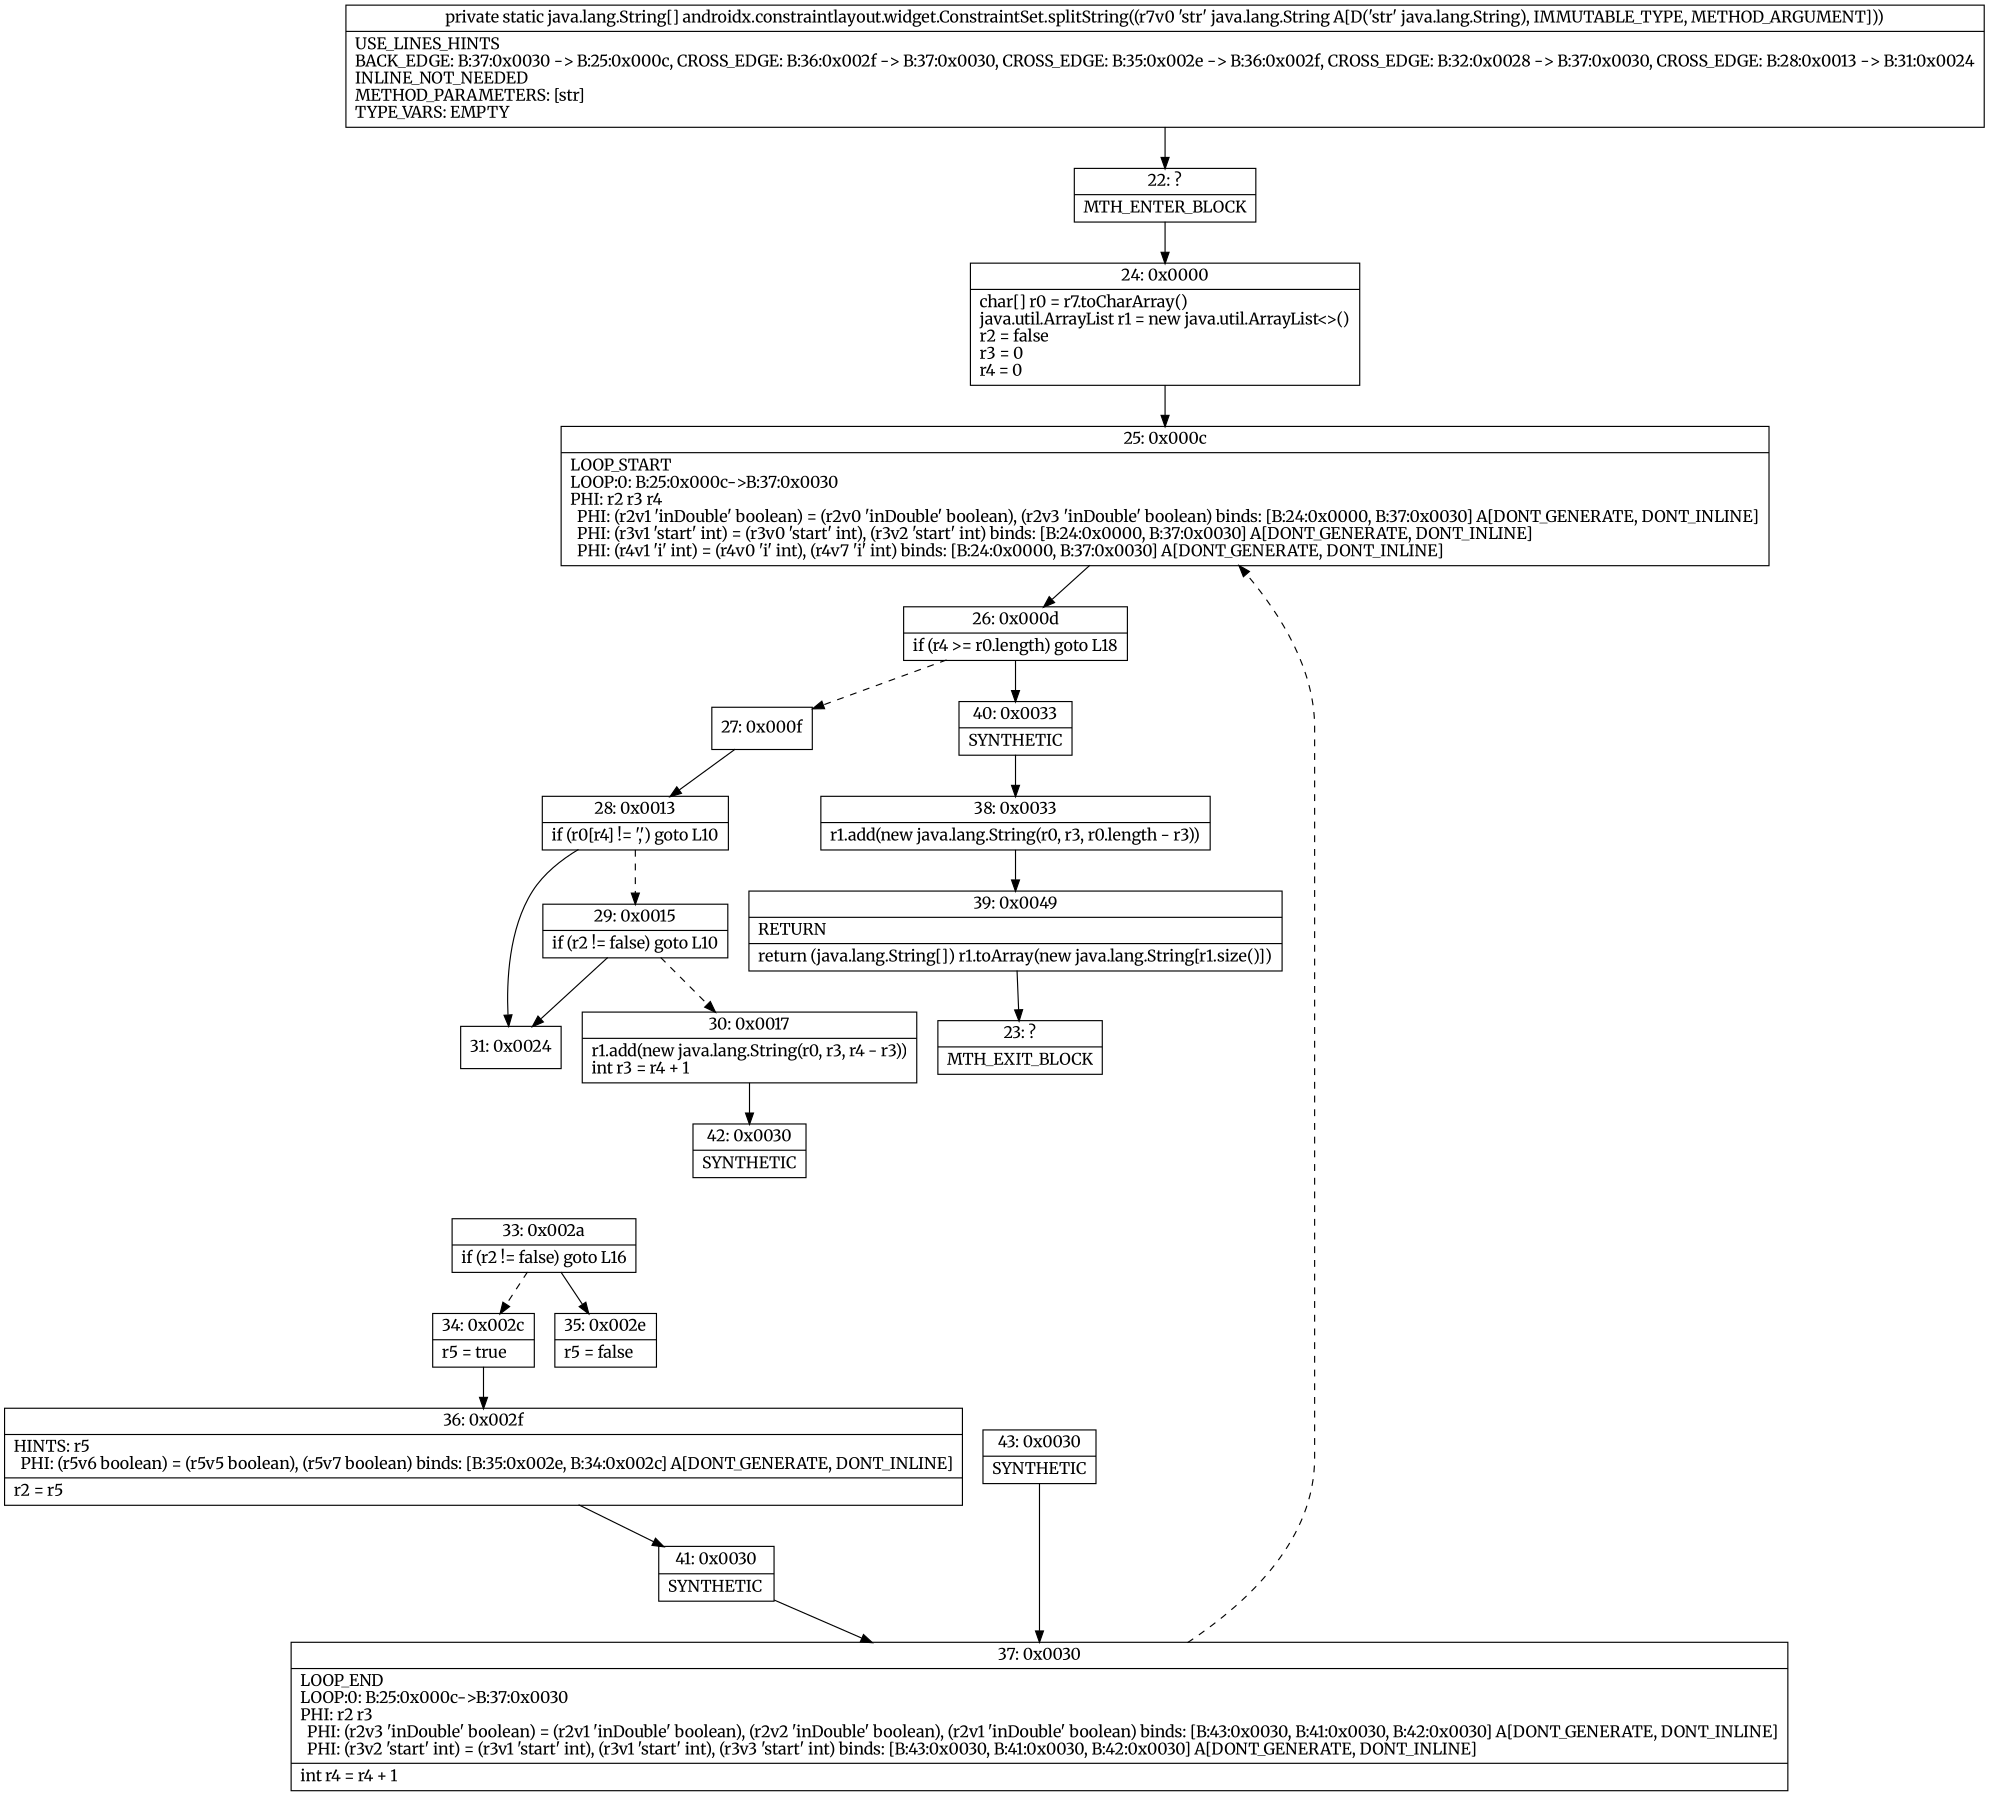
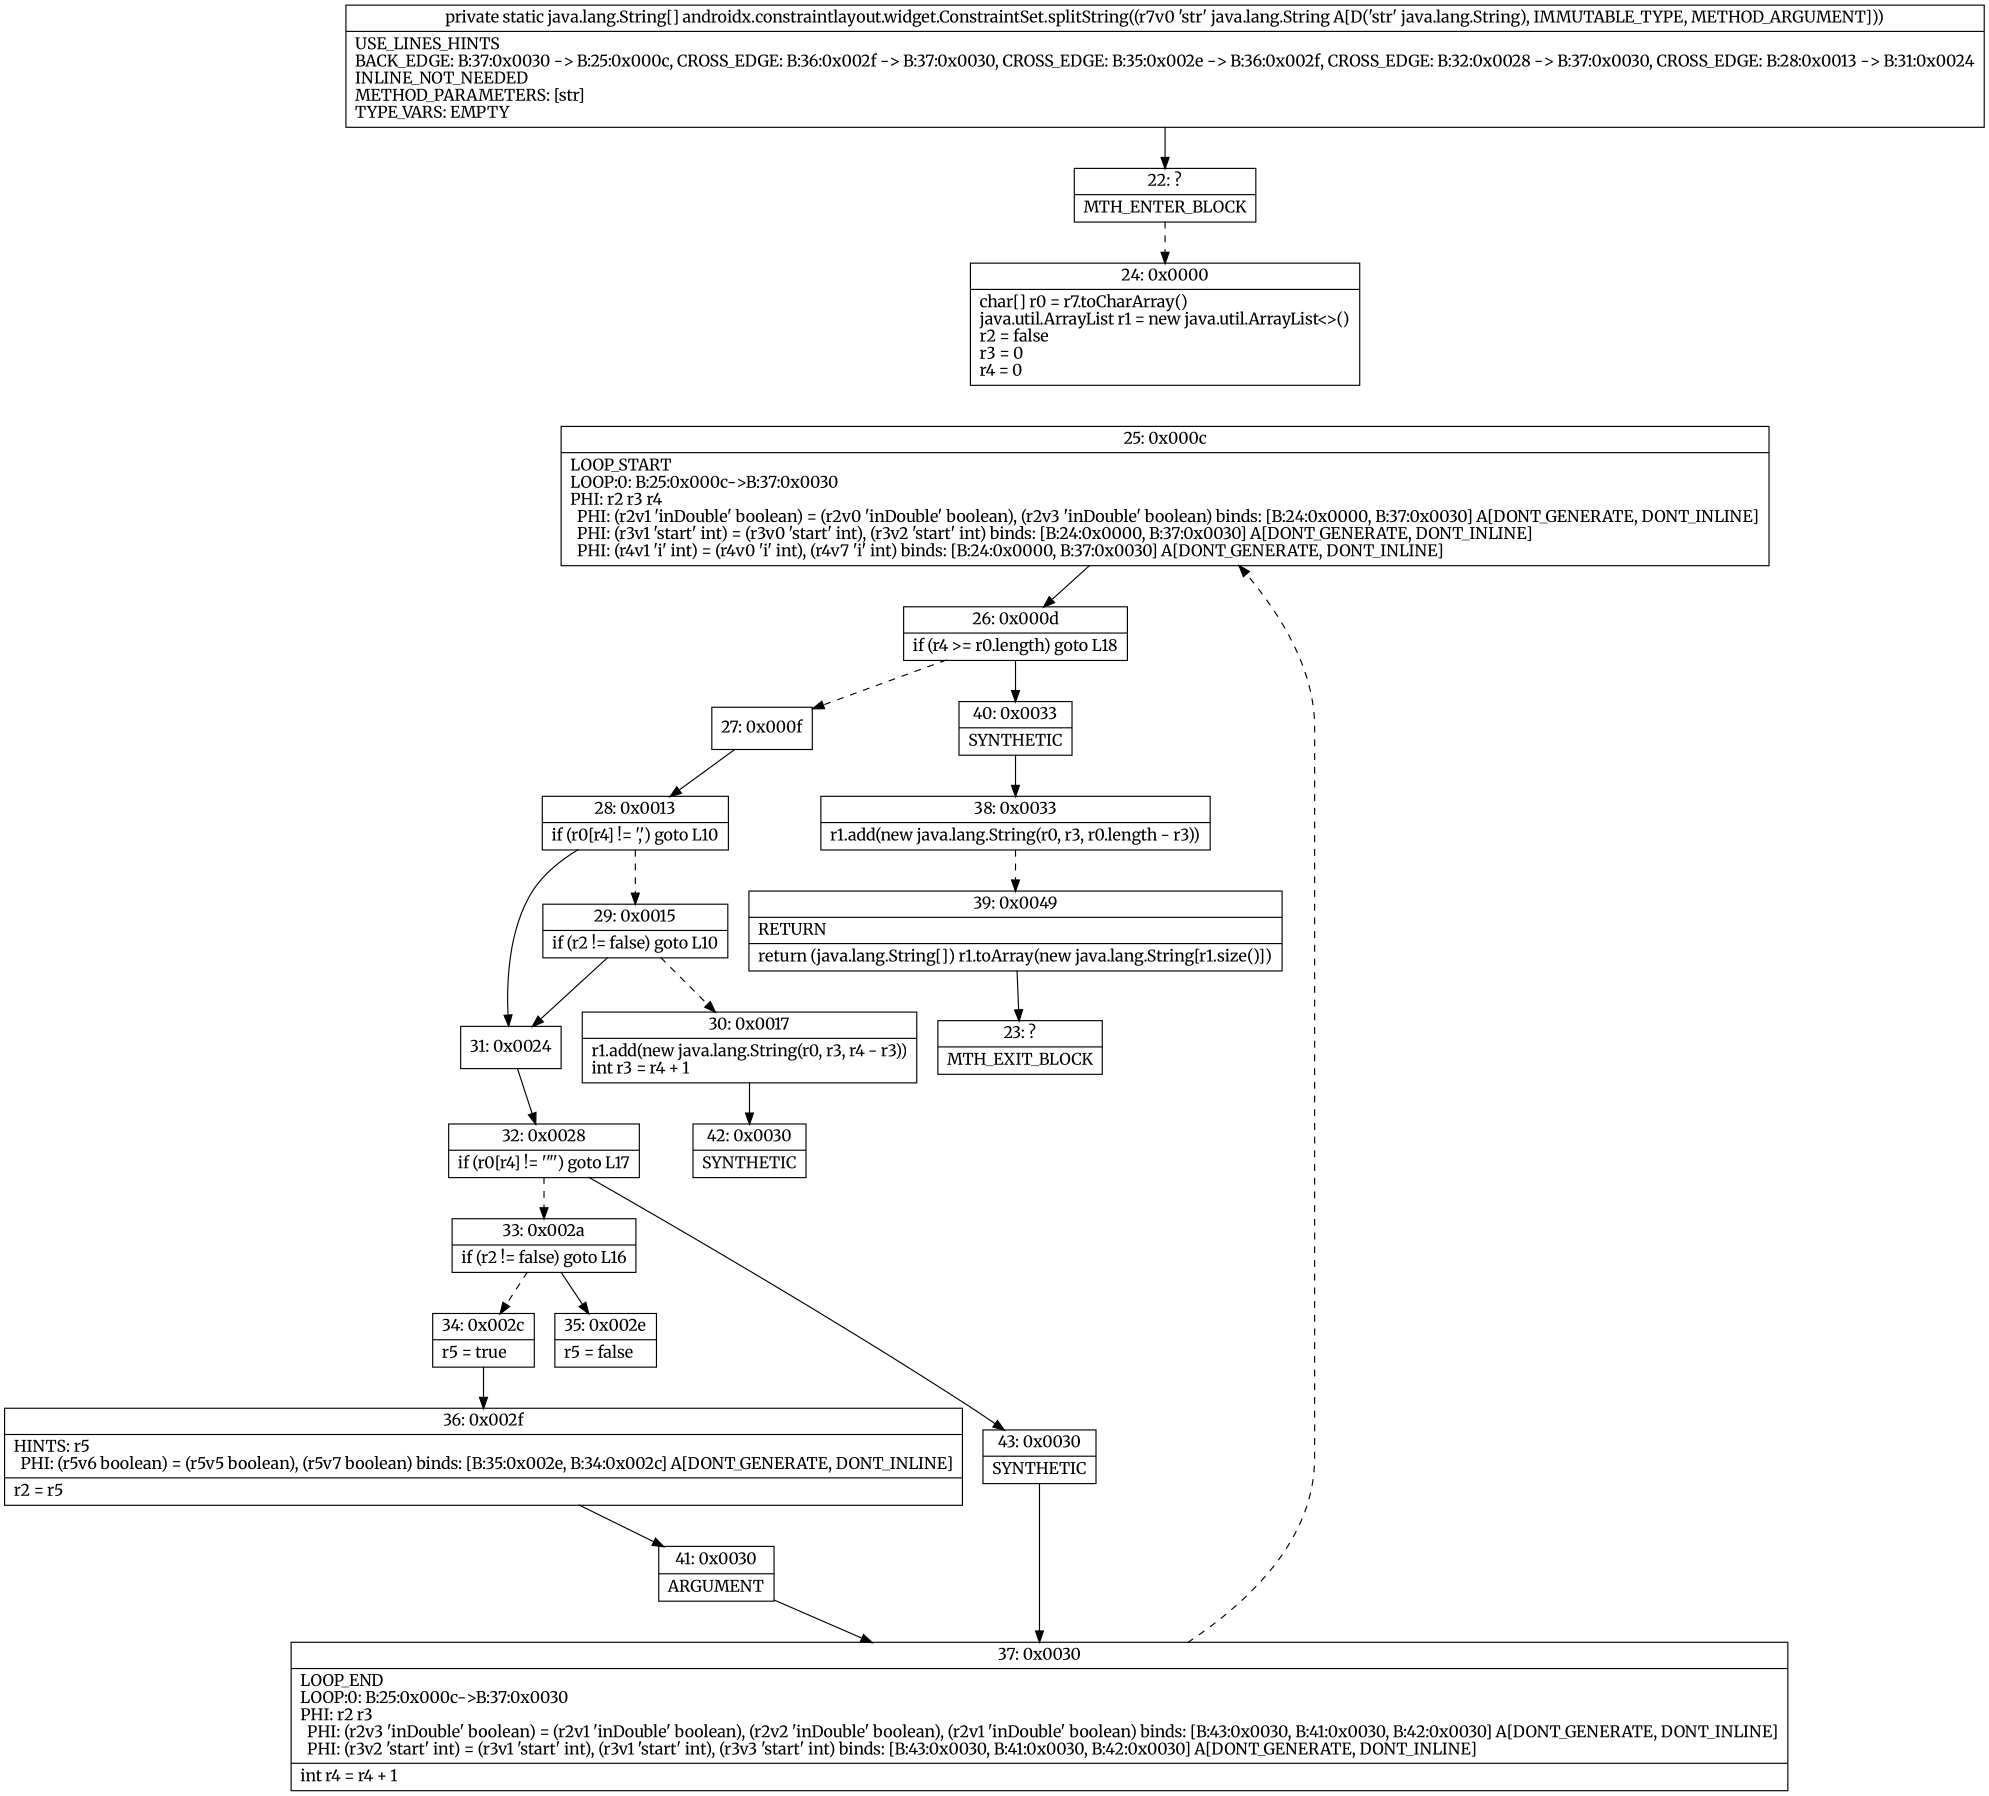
edge "22: ?" -> "24: 0x0000": style solid -> dashed
edge "24: 0x0000" -> "25: 0x000c": removed
edge "38: 0x0033" -> "39: 0x0049": style solid -> dashed
node "32: 0x0028": added
node "41: 0x0030": text "SYNTHETIC" -> "ARGUMENT"
